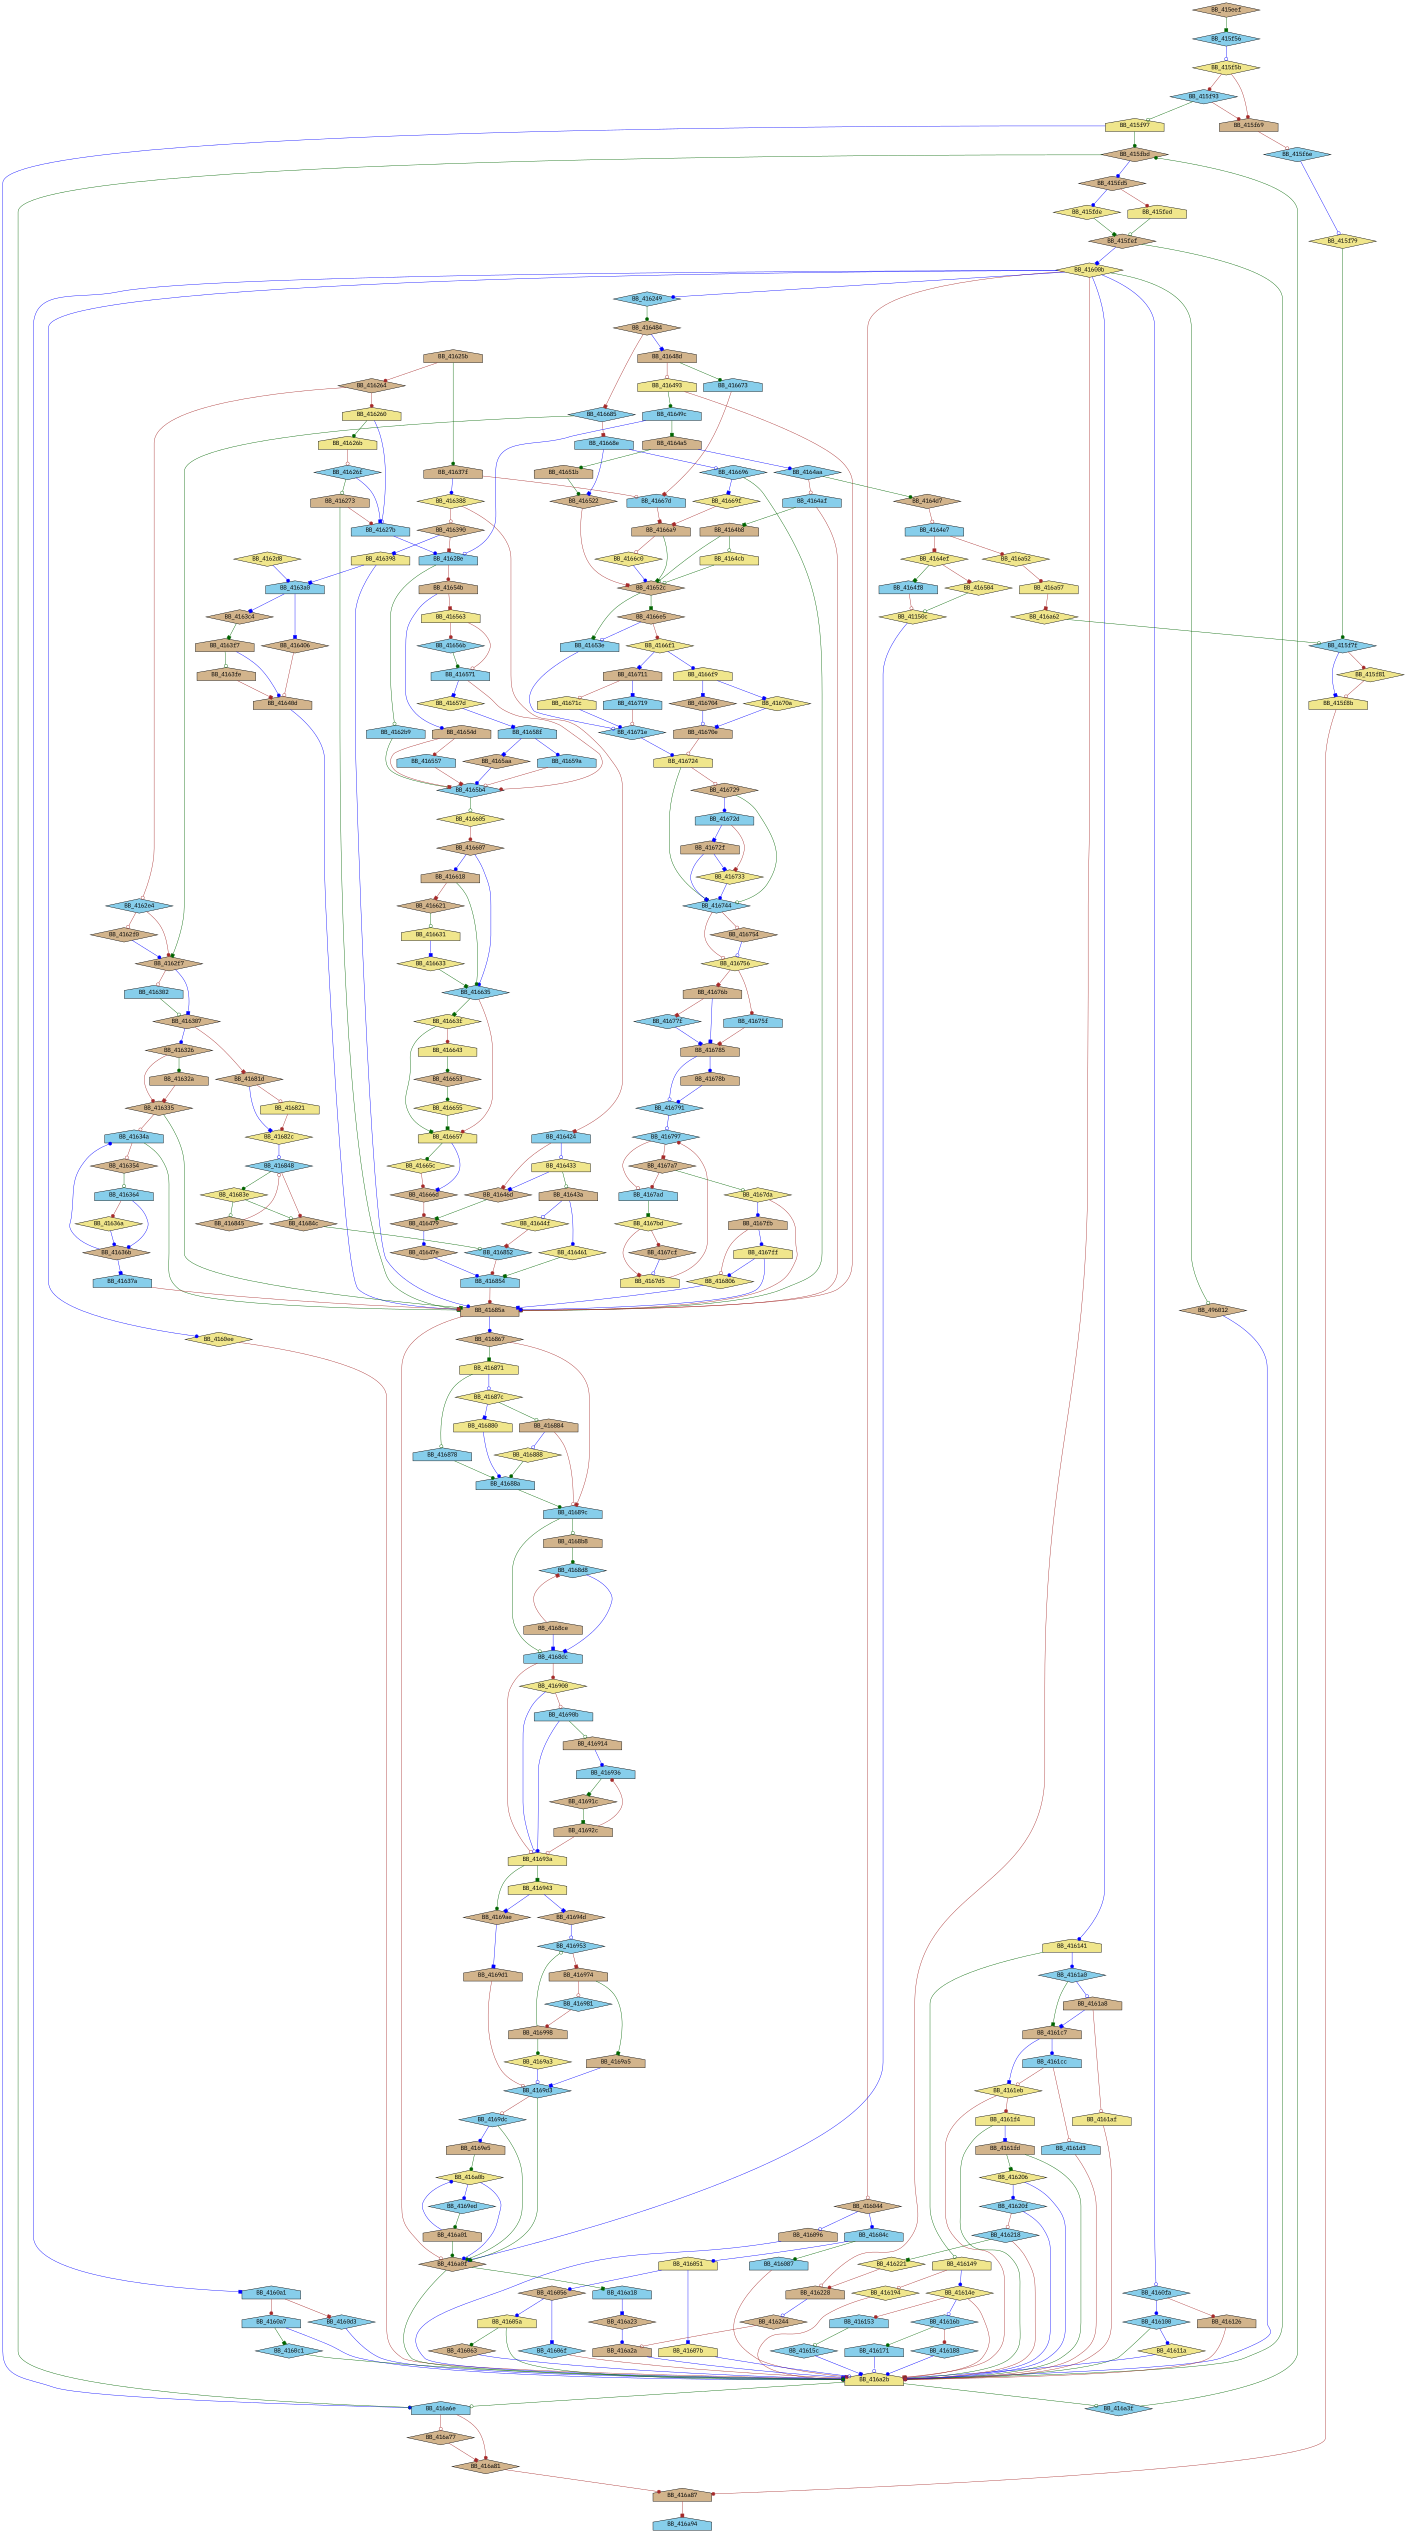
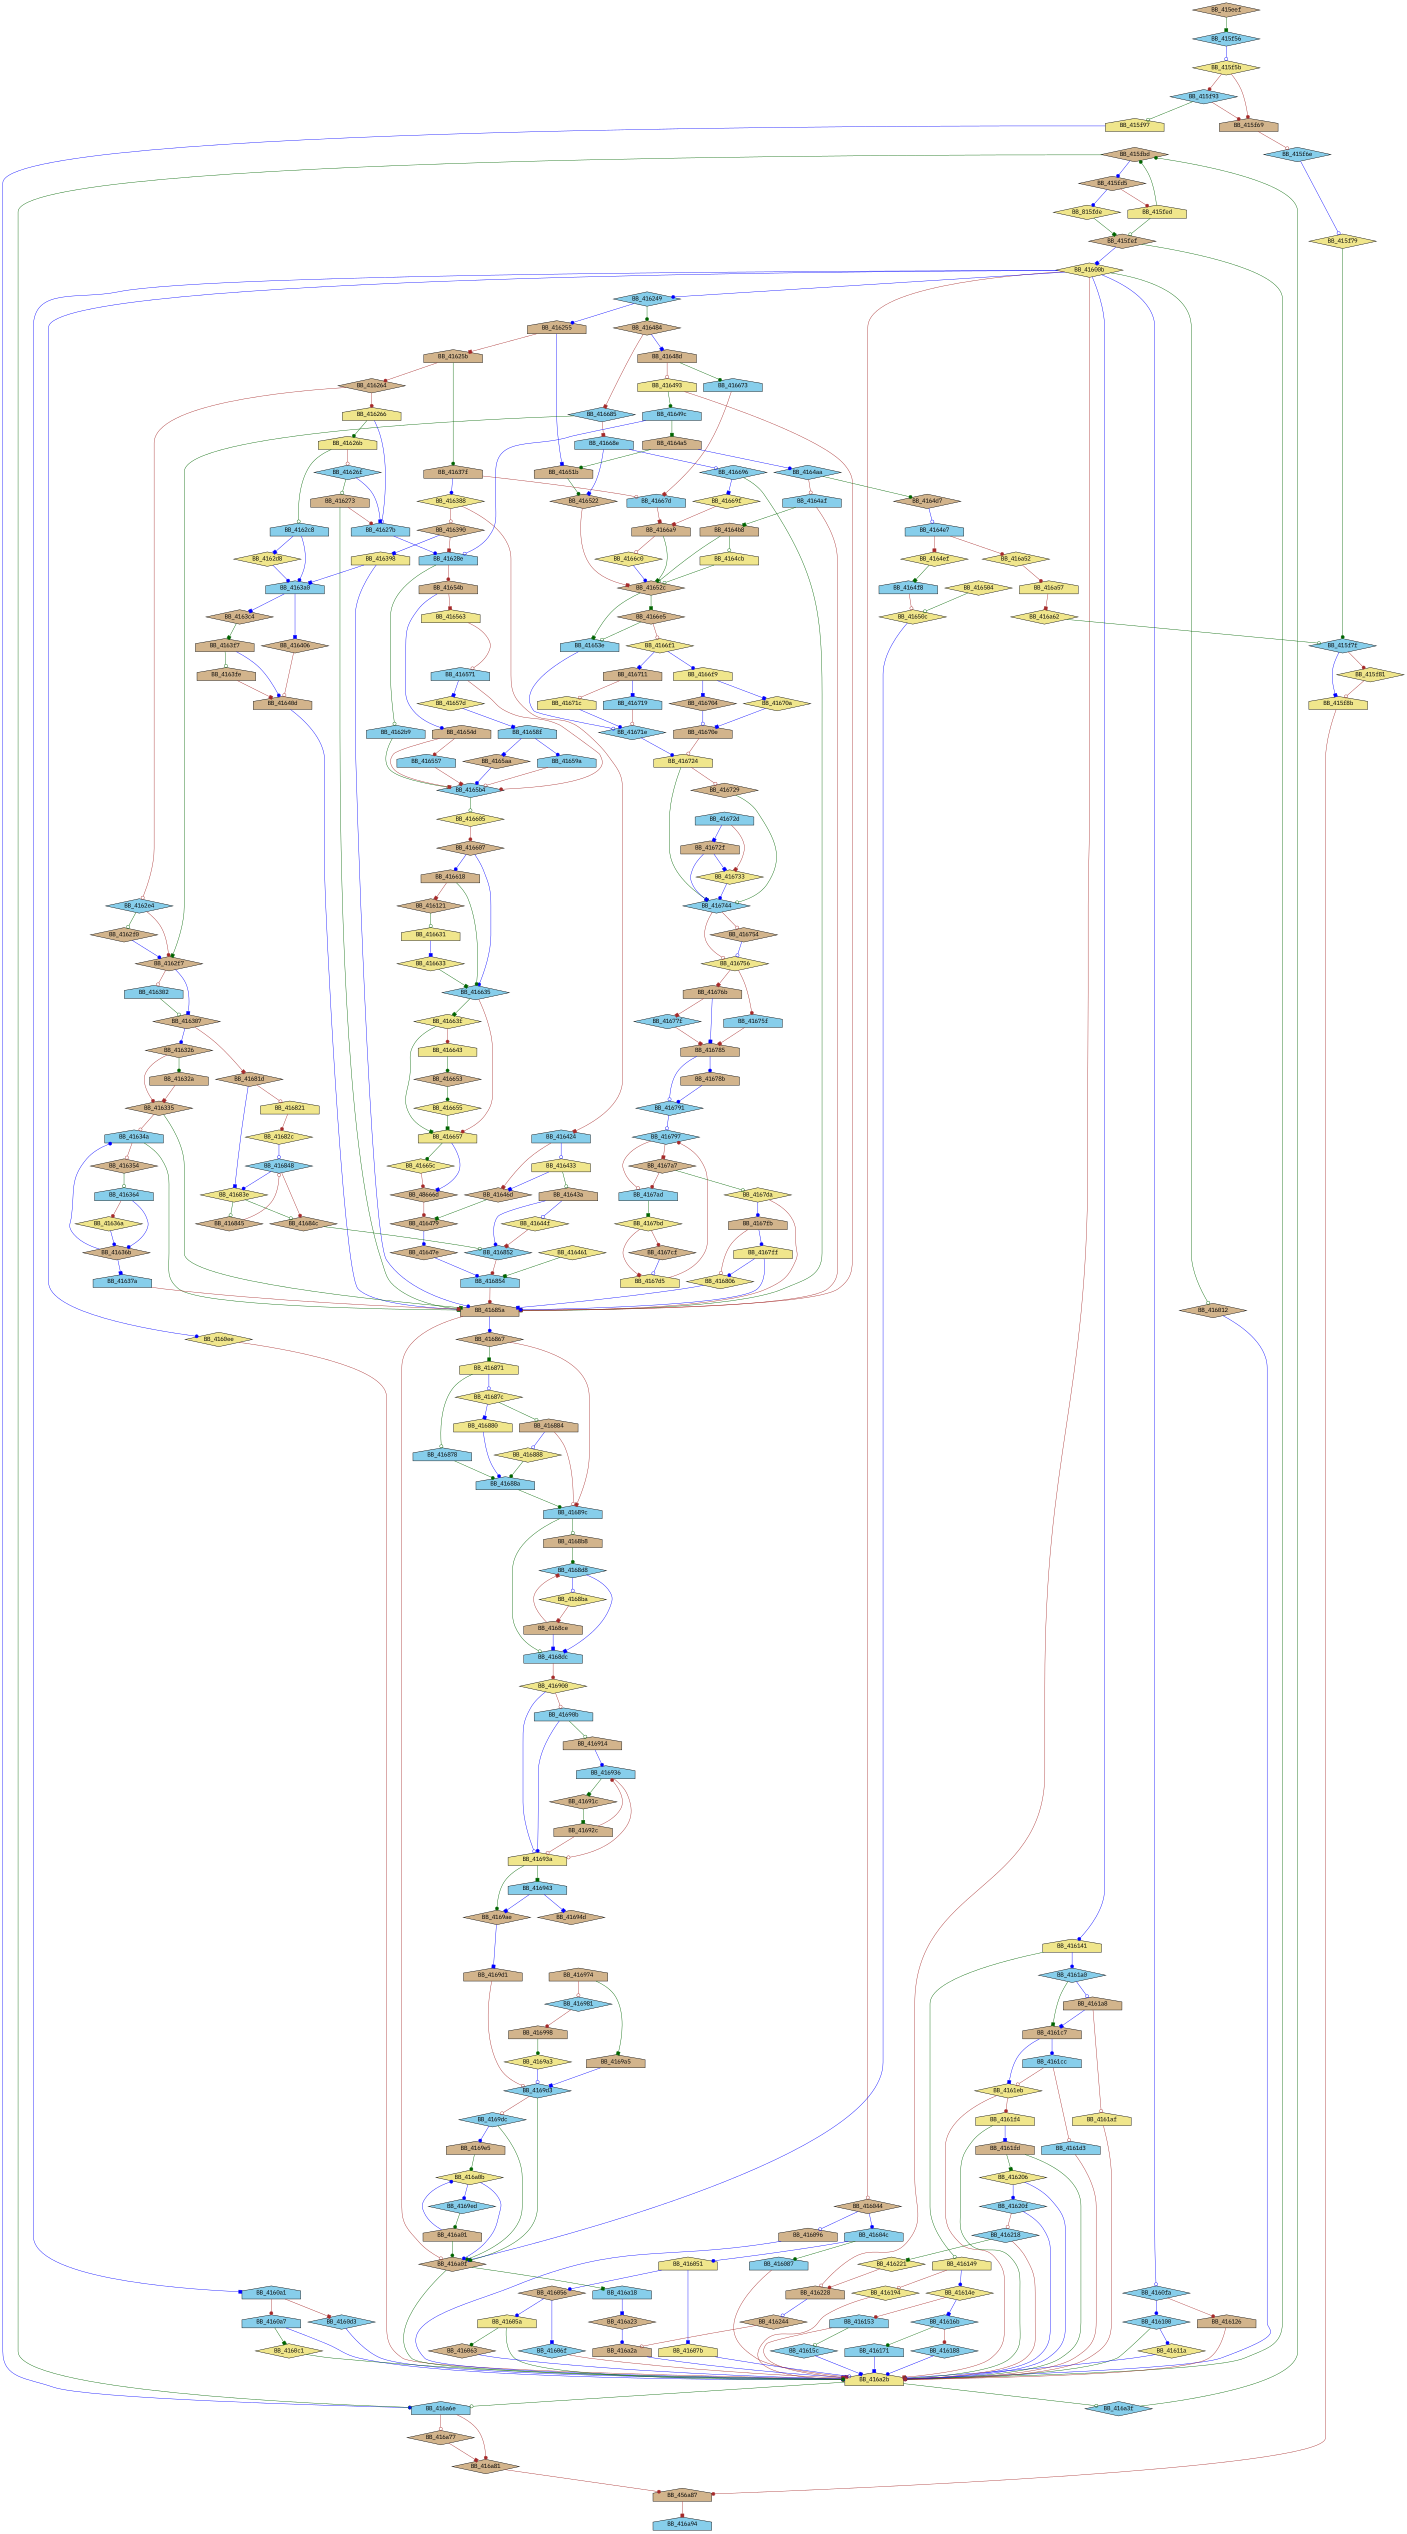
edge "BB_415f97" -> "BB_415fbd": now "BB_415fed" -> "BB_415fbd"
node "BB_415fde": label "BB_415fde" -> "BB_815fde"
node "BB_416255": added
node "BB_416260": label "BB_416260" -> "BB_416266"
edge "BB_4164d7" -> "BB_4164e7": color brown -> blue
node "BB_4162c8": added
edge "BB_4164ef" -> "BB_416504": removed
node "BB_41150c": label "BB_41150c" -> "BB_41650c"
edge "BB_4166e5" -> "BB_4166f1": arrowhead dot -> odot
edge "BB_4166e5" -> "BB_41653e": color blue -> darkgreen
node "BB_41656b": removed
edge "BB_416729" -> "BB_41672d": removed
node "BB_416621": label "BB_416621" -> "BB_416121"
edge "BB_4162e4" -> "BB_4162f0": color brown -> darkgreen
edge "BB_41677f" -> "BB_416785": color blue -> brown
edge "BB_41681d" -> "BB_41682c": now "BB_41681d" -> "BB_41683e"
edge "BB_416848" -> "BB_41683e": color darkgreen -> blue
node "BB_41666d": label "BB_41666d" -> "BB_48666d"
edge "BB_41643a" -> "BB_416461": now "BB_41643a" -> "BB_416852"
node "BB_496012": label "BB_496012" -> "BB_416012"
node "BB_4168ba": added
edge "BB_4168dc" -> "BB_41693a": now "BB_416936" -> "BB_41693a"
node "BB_416943": fillcolor khaki -> skyblue
node "BB_416953": removed
edge "BB_41614e" -> "BB_41616b": arrowhead odot -> box
node "BB_4160c1": fillcolor skyblue -> khaki
edge "BB_41614e" -> "BB_416a2b": now "BB_416153" -> "BB_416a2b"
edge "BB_416171" -> "BB_416a2b": arrowhead odot -> box
node "BB_416a87": label "BB_416a87" -> "BB_456a87"
